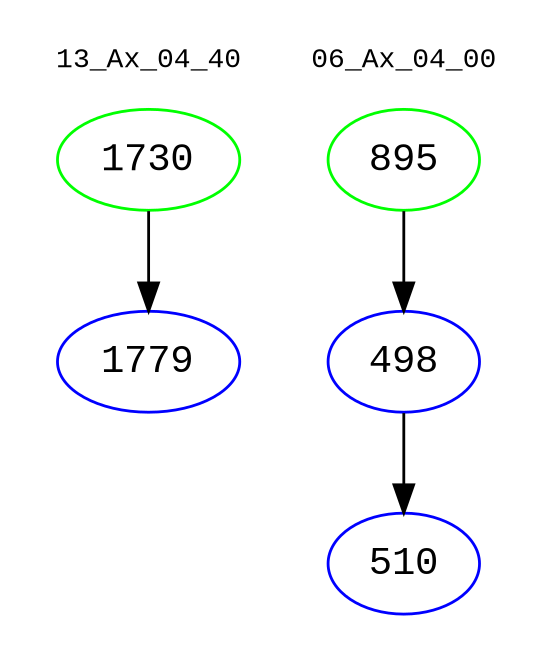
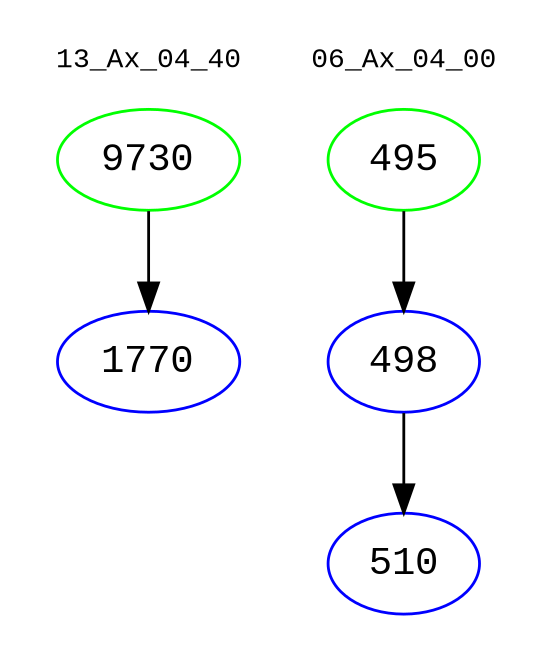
node "1730": label "1730" -> "9730"
node "895": label "895" -> "495"
node "1779": label "1779" -> "1770"
